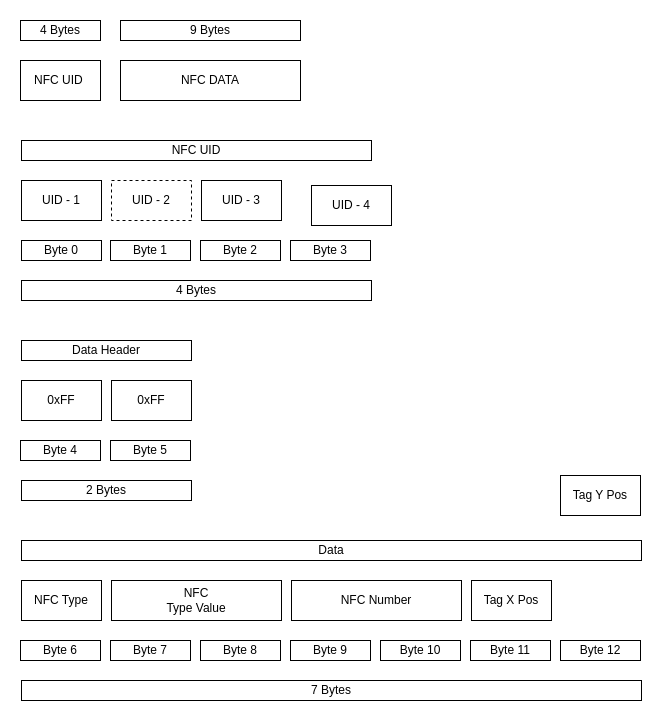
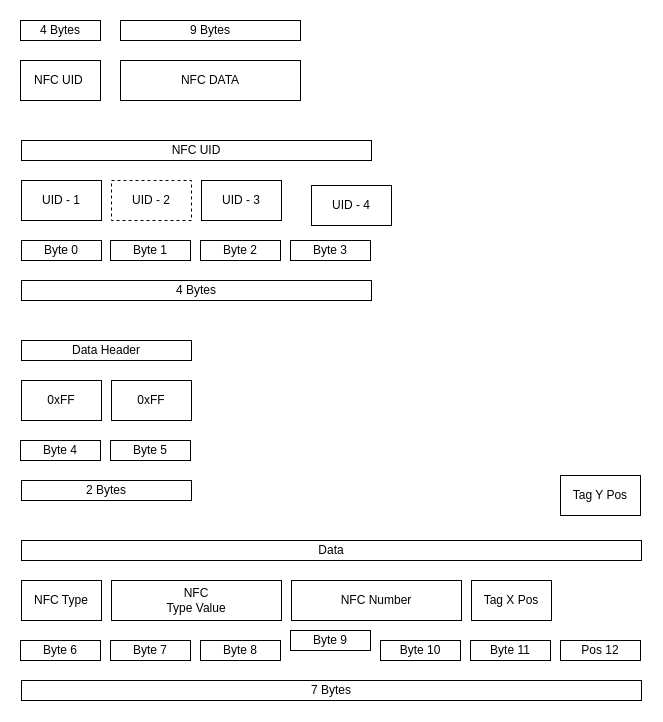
node "Byte 9": moved (331, 651) -> (331, 641)
node "Byte 12": label "Byte 12" -> "Pos 12"
